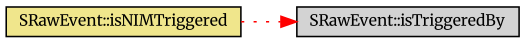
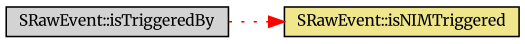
edge "SRawEvent::isNIMTriggered" -> "SRawEvent::isTriggeredBy": reversed
